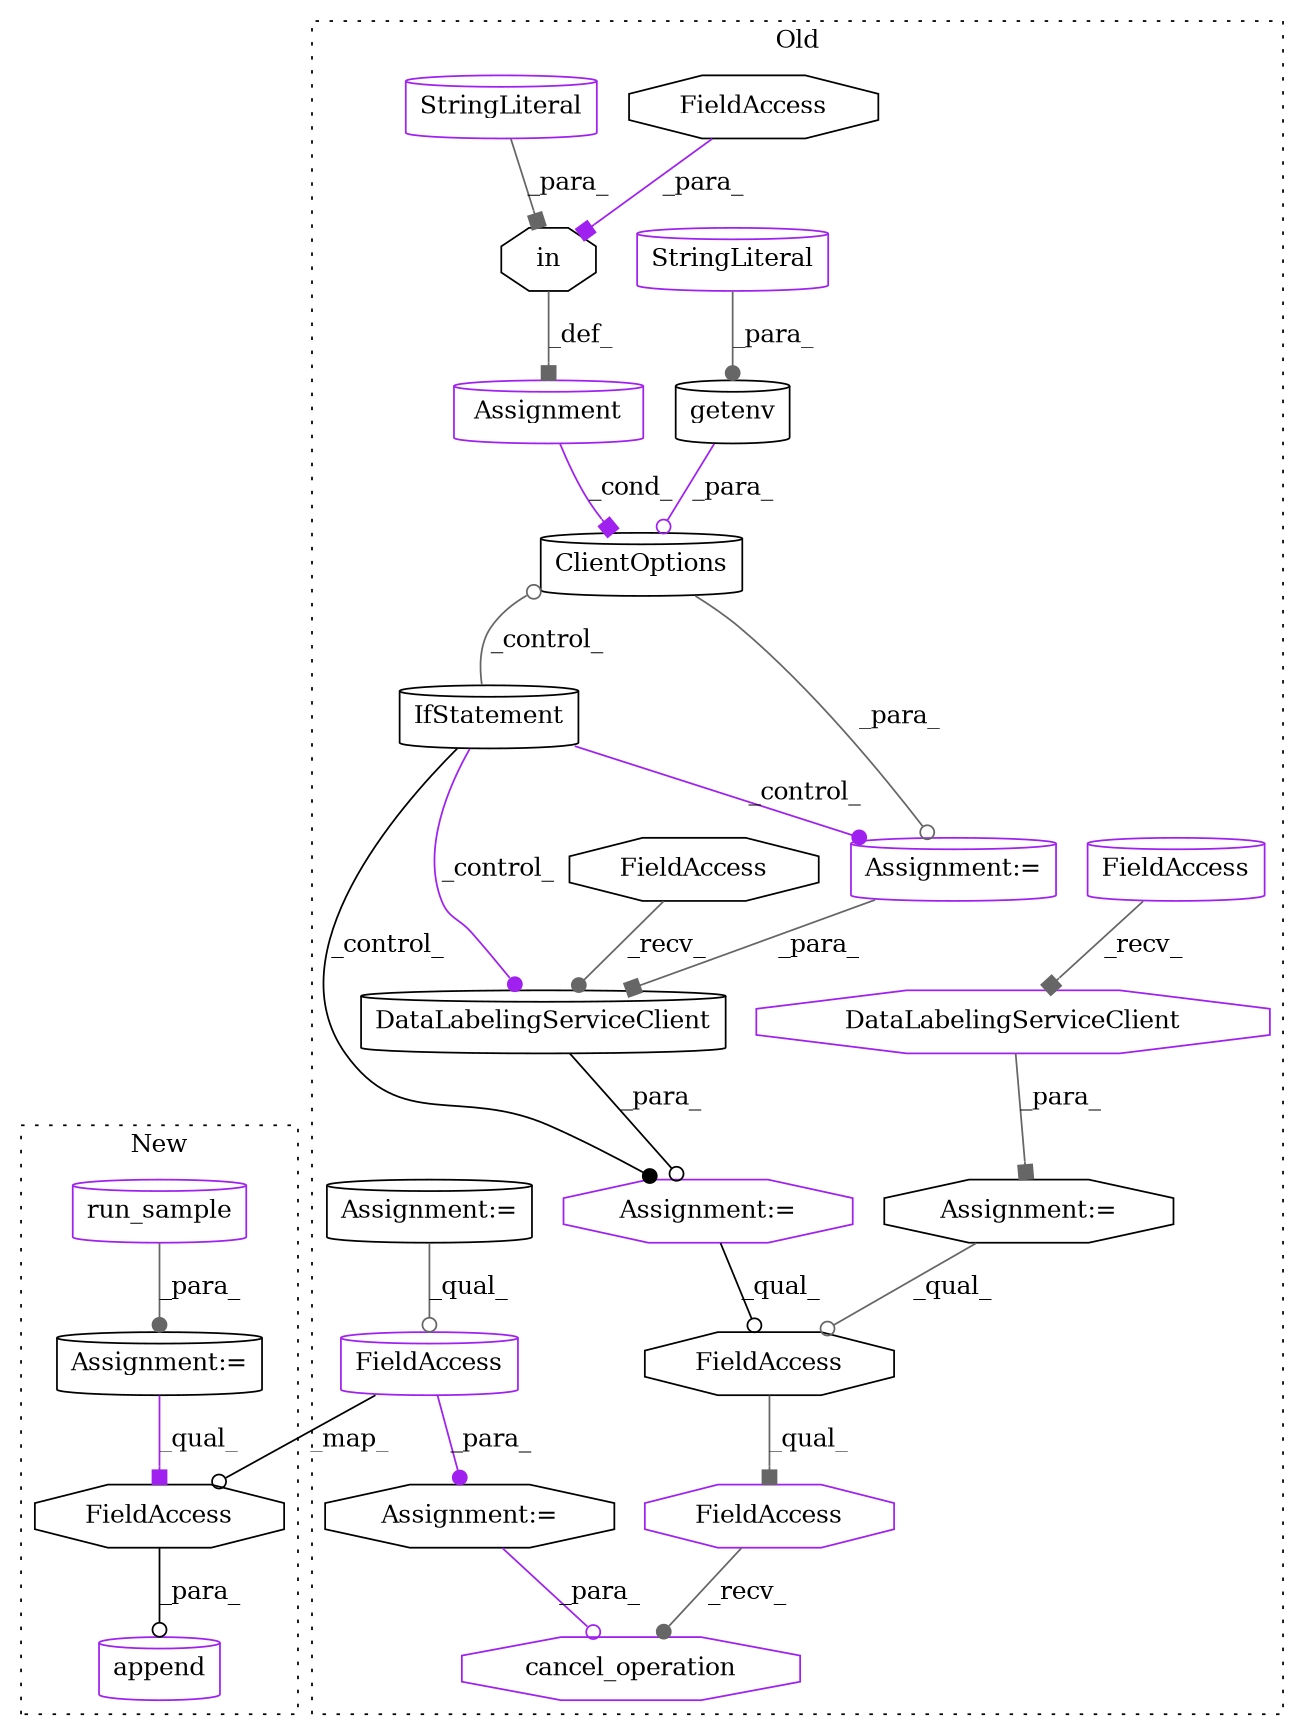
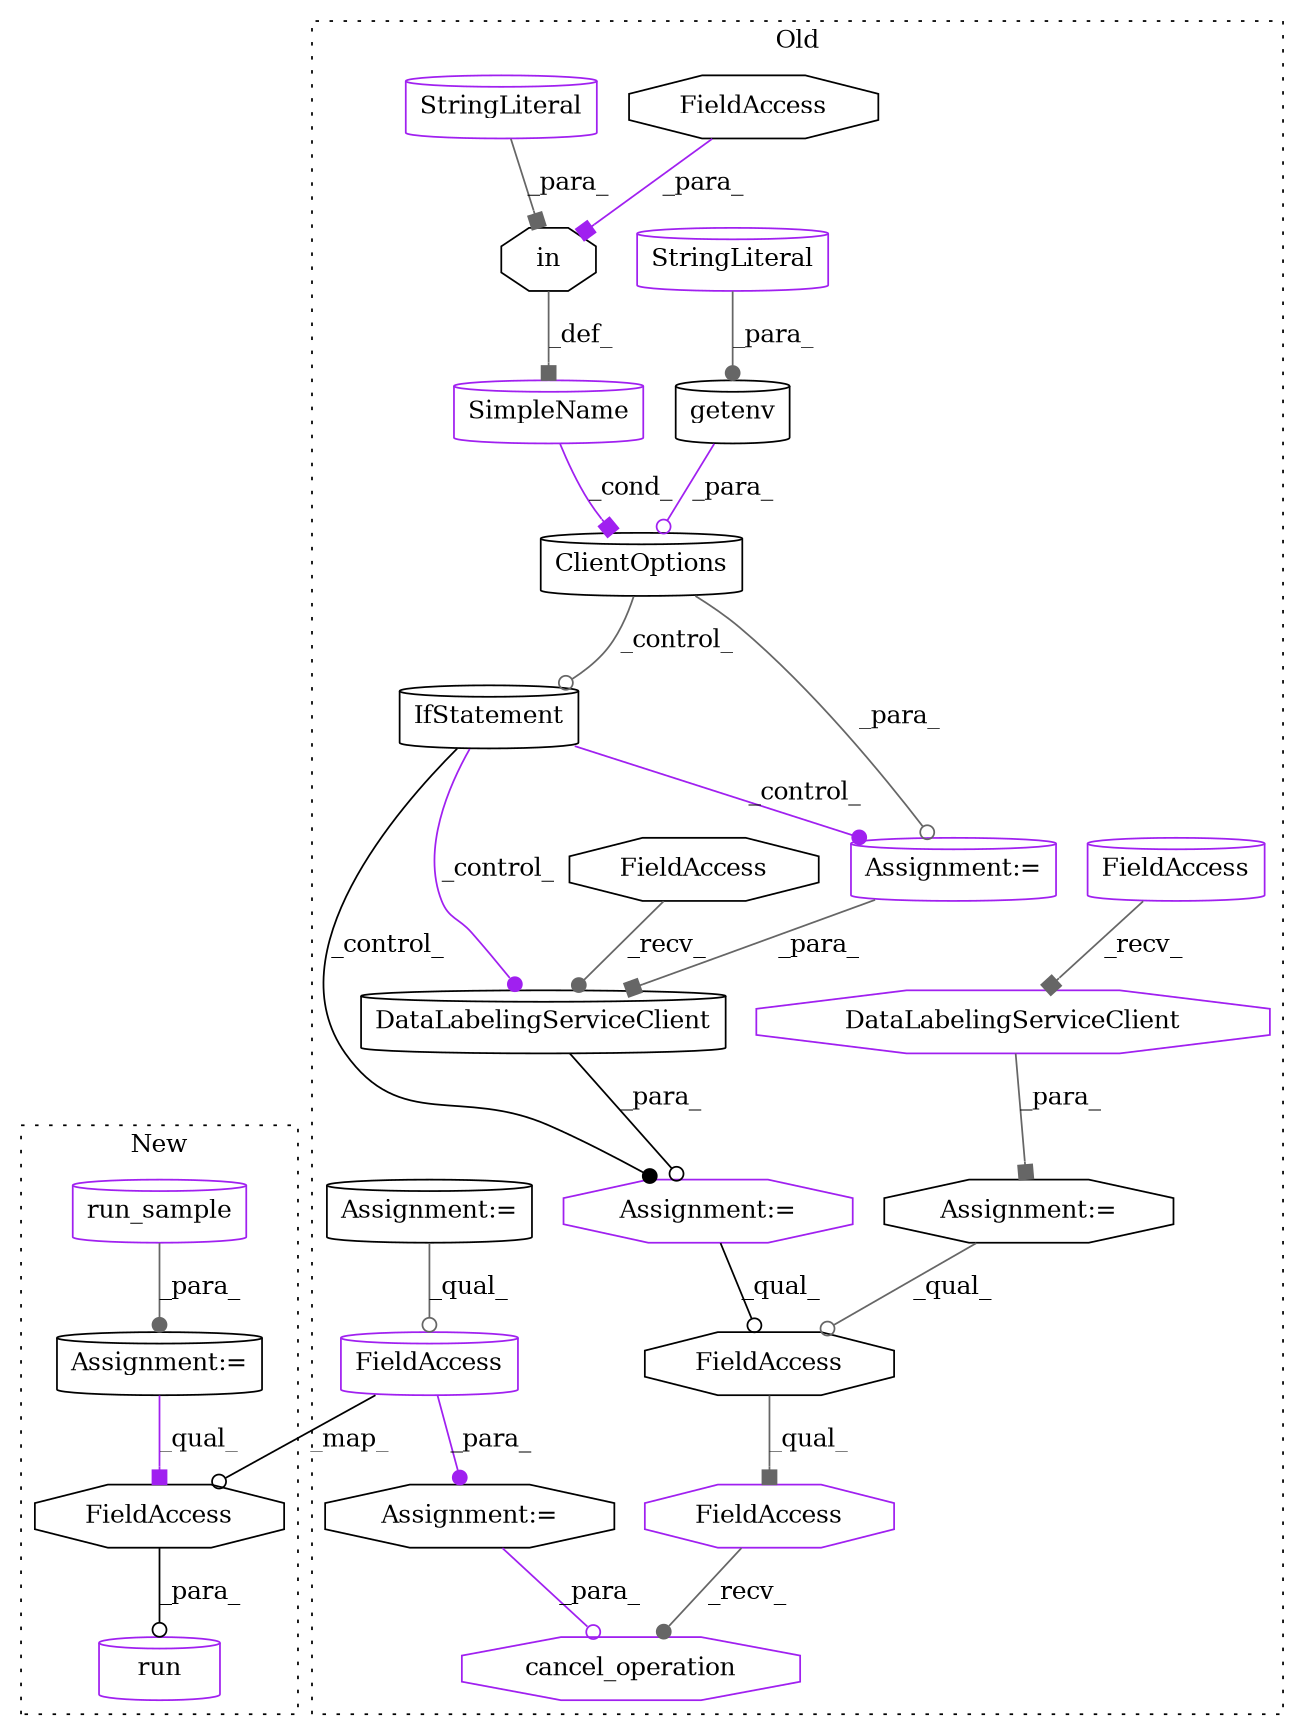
node "Assignment": label "Assignment" -> "SimpleName"
edge "IfStatement" -> "ClientOptions": reversed
node "append": label "append" -> "run"
